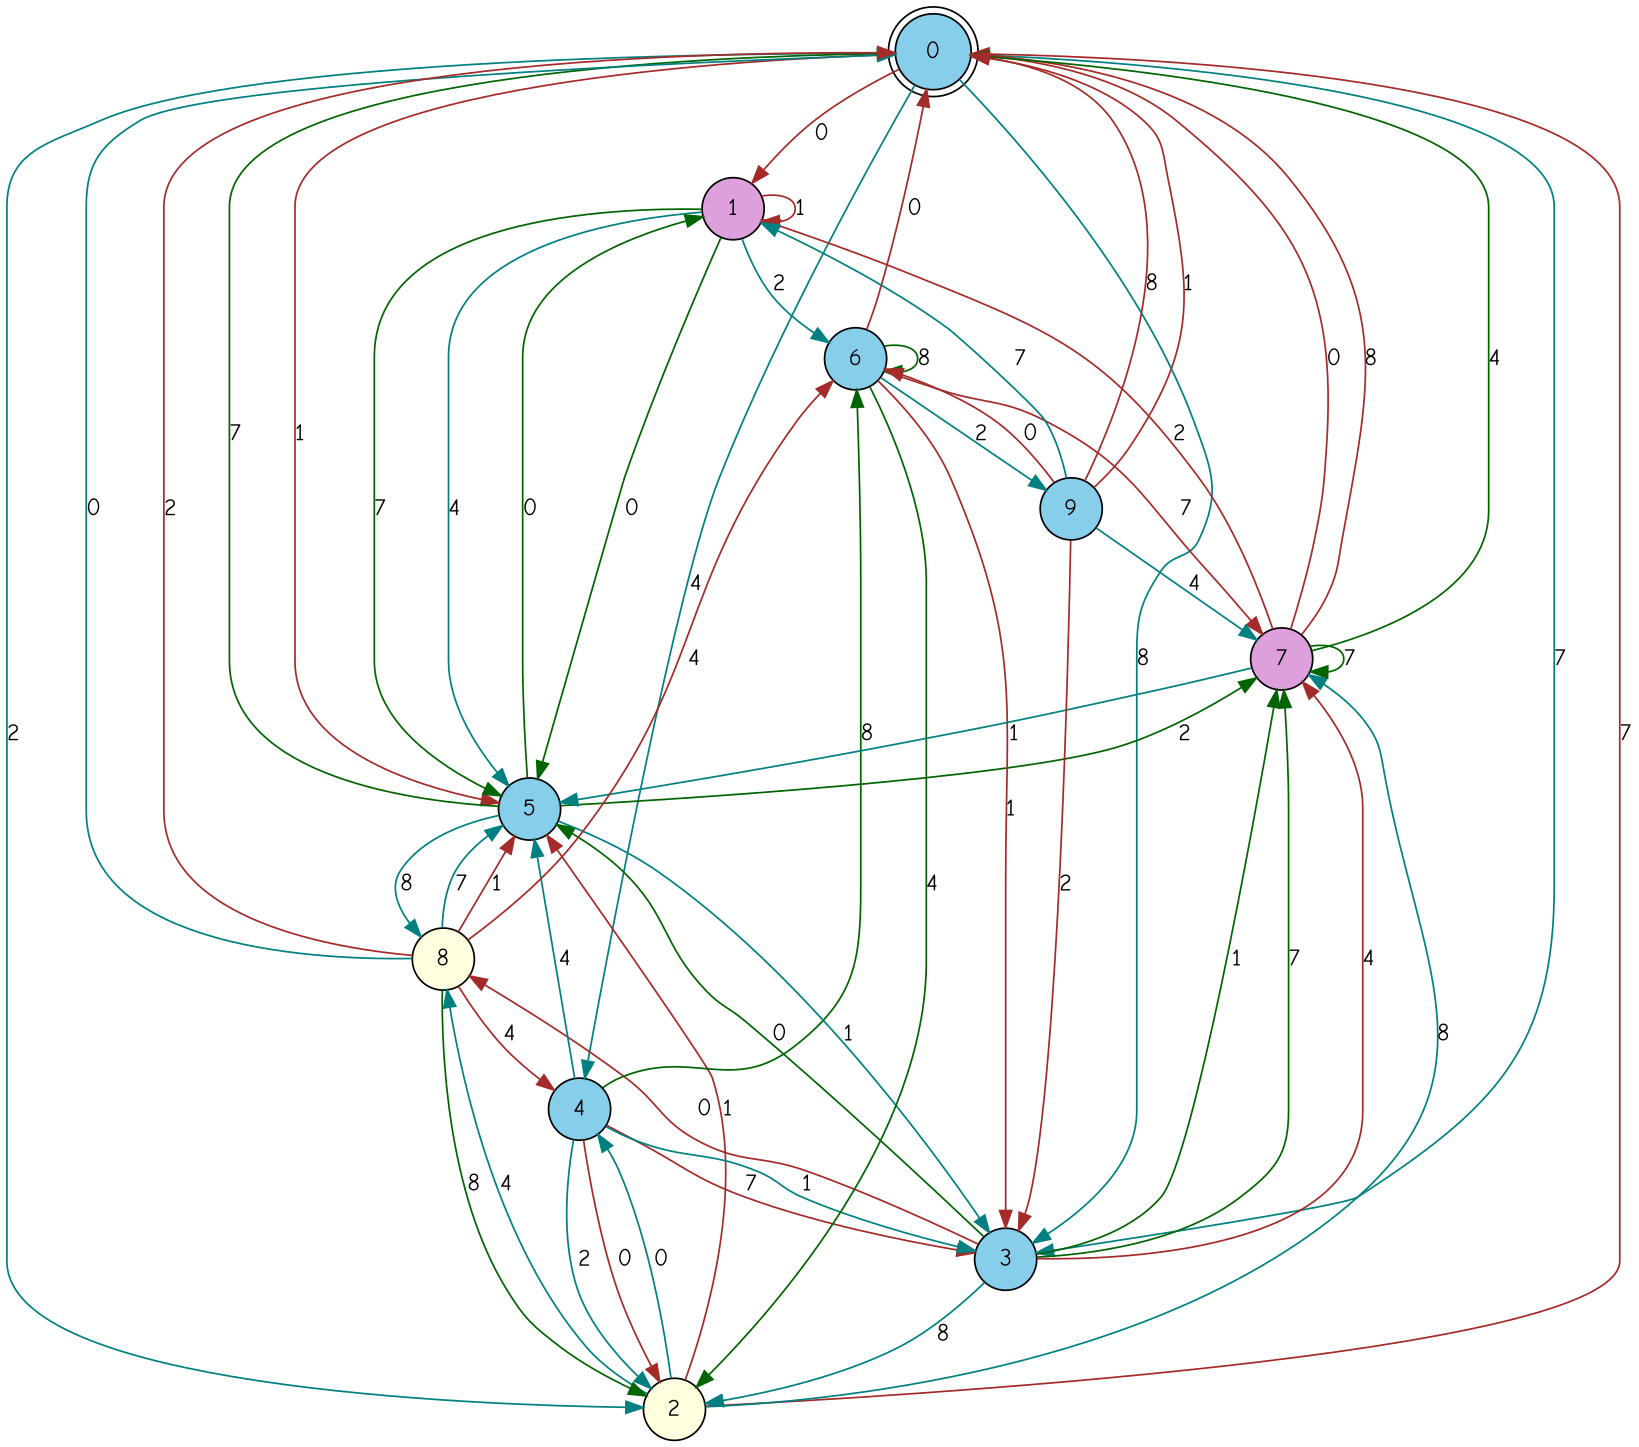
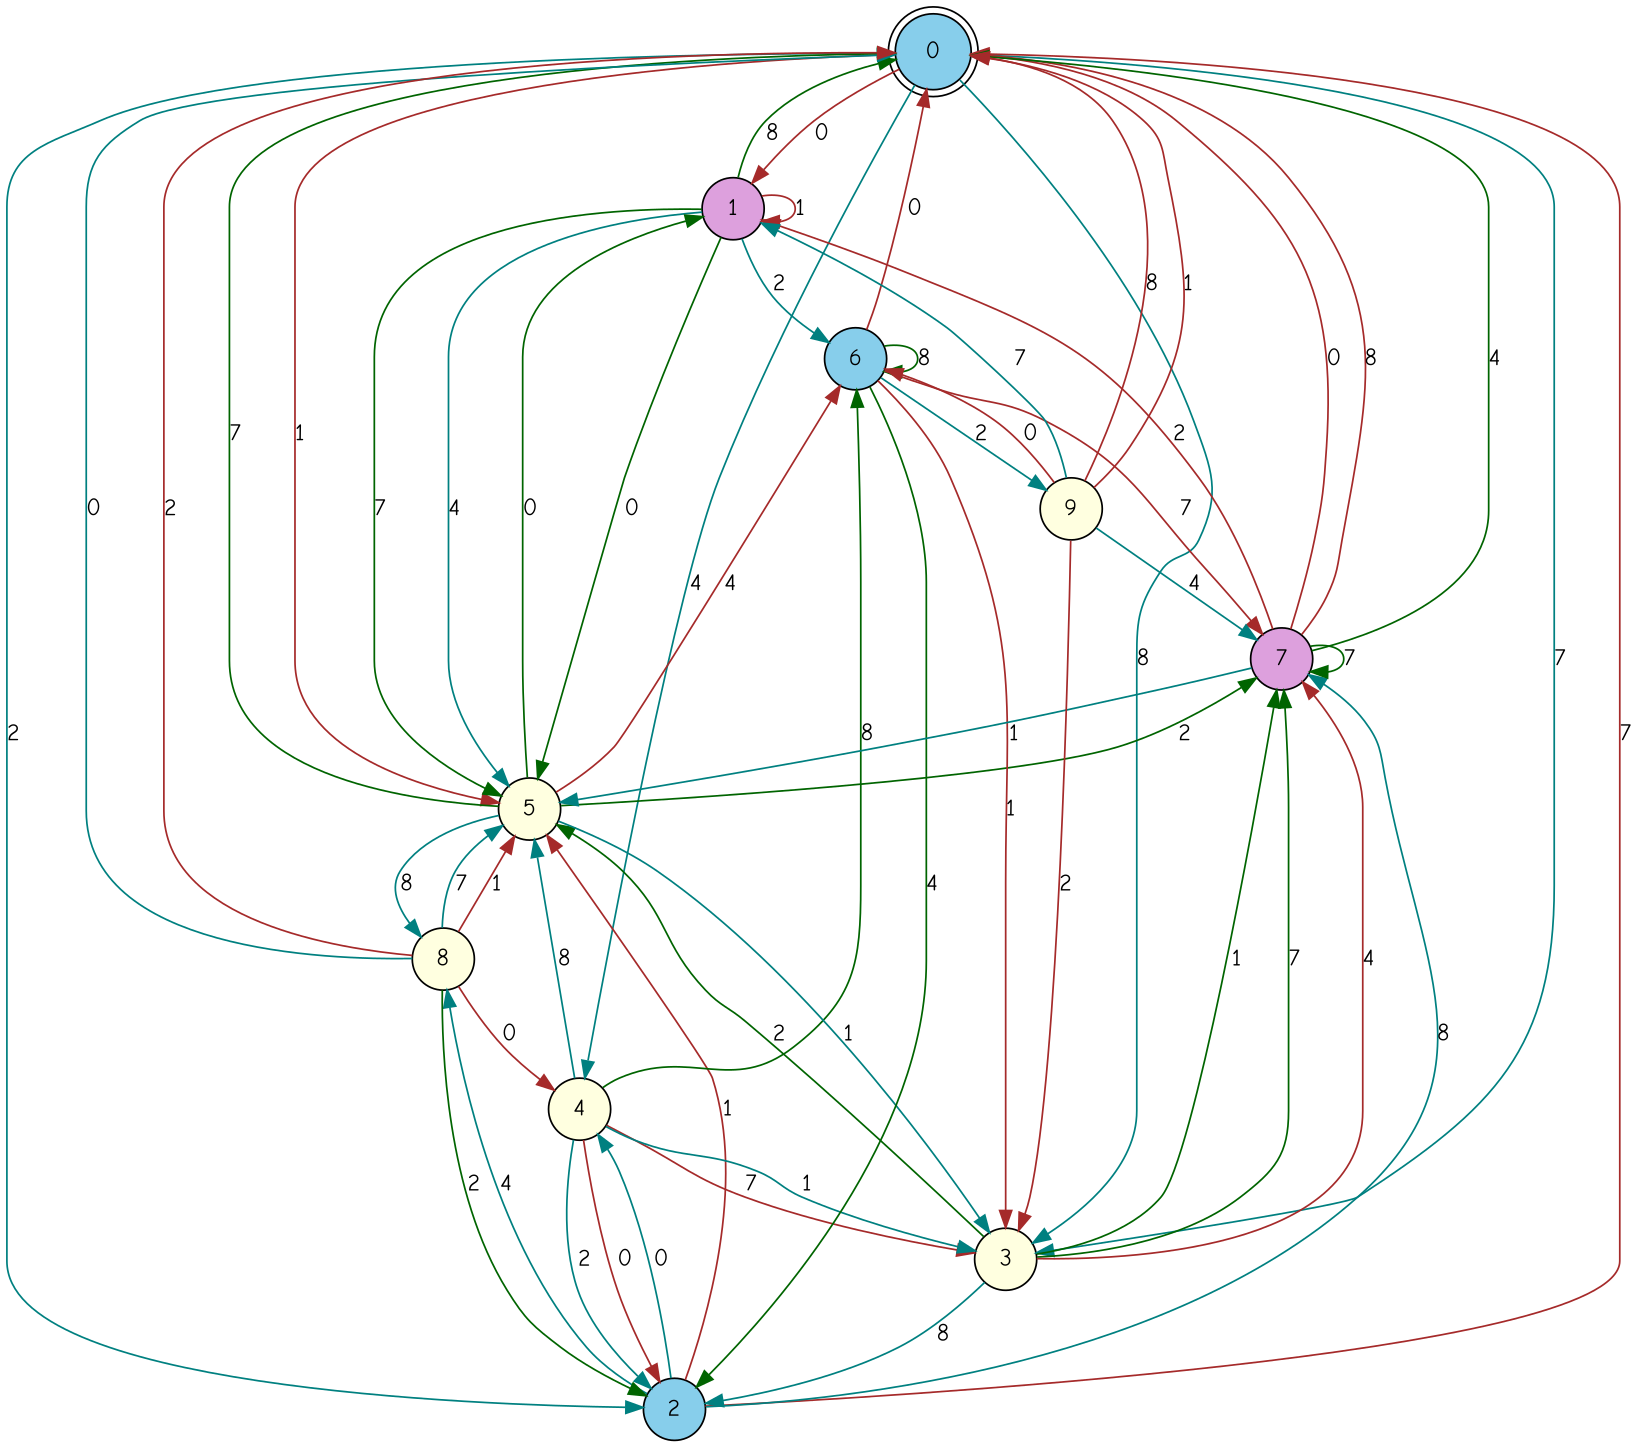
edge "1" -> "0": added, label "8"
node "9": fillcolor skyblue -> lightyellow
edge "8" -> "6": now "5" -> "6"
node "5": fillcolor skyblue -> lightyellow
edge "4" -> "5": label "4" -> "8"
edge "8" -> "4": label "4" -> "0"
edge "3" -> "5": label "0" -> "2"
node "4": fillcolor skyblue -> lightyellow
edge "3" -> "8": removed, label "0"
edge "8" -> "2": label "8" -> "2"
node "3": fillcolor skyblue -> lightyellow
node "2": fillcolor lightyellow -> skyblue
